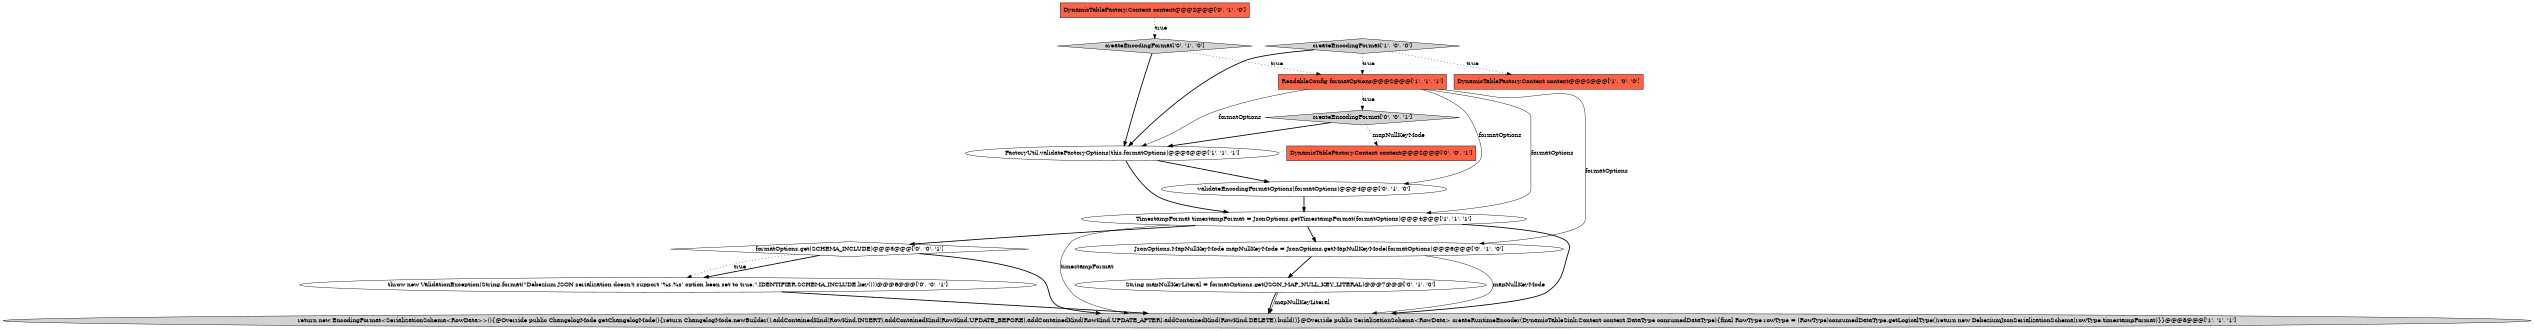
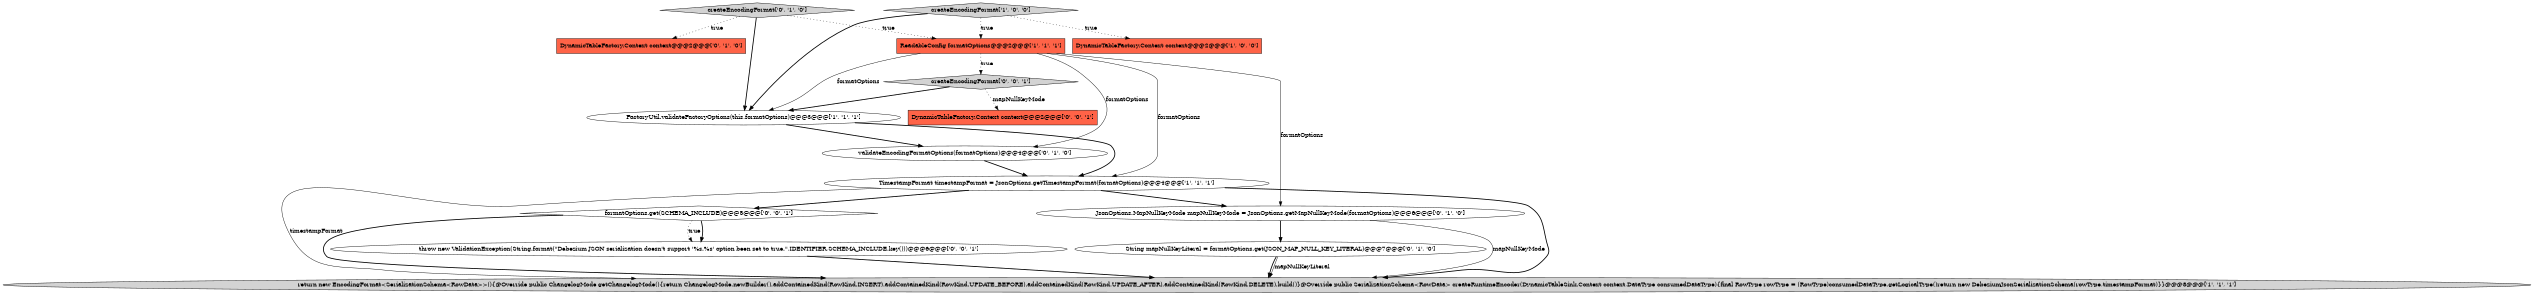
edge "DynamicTableFactory.Context context@@@2@@@['0', '1', '0']" -> "createEncodingFormat['0', '1', '0']": reversed
